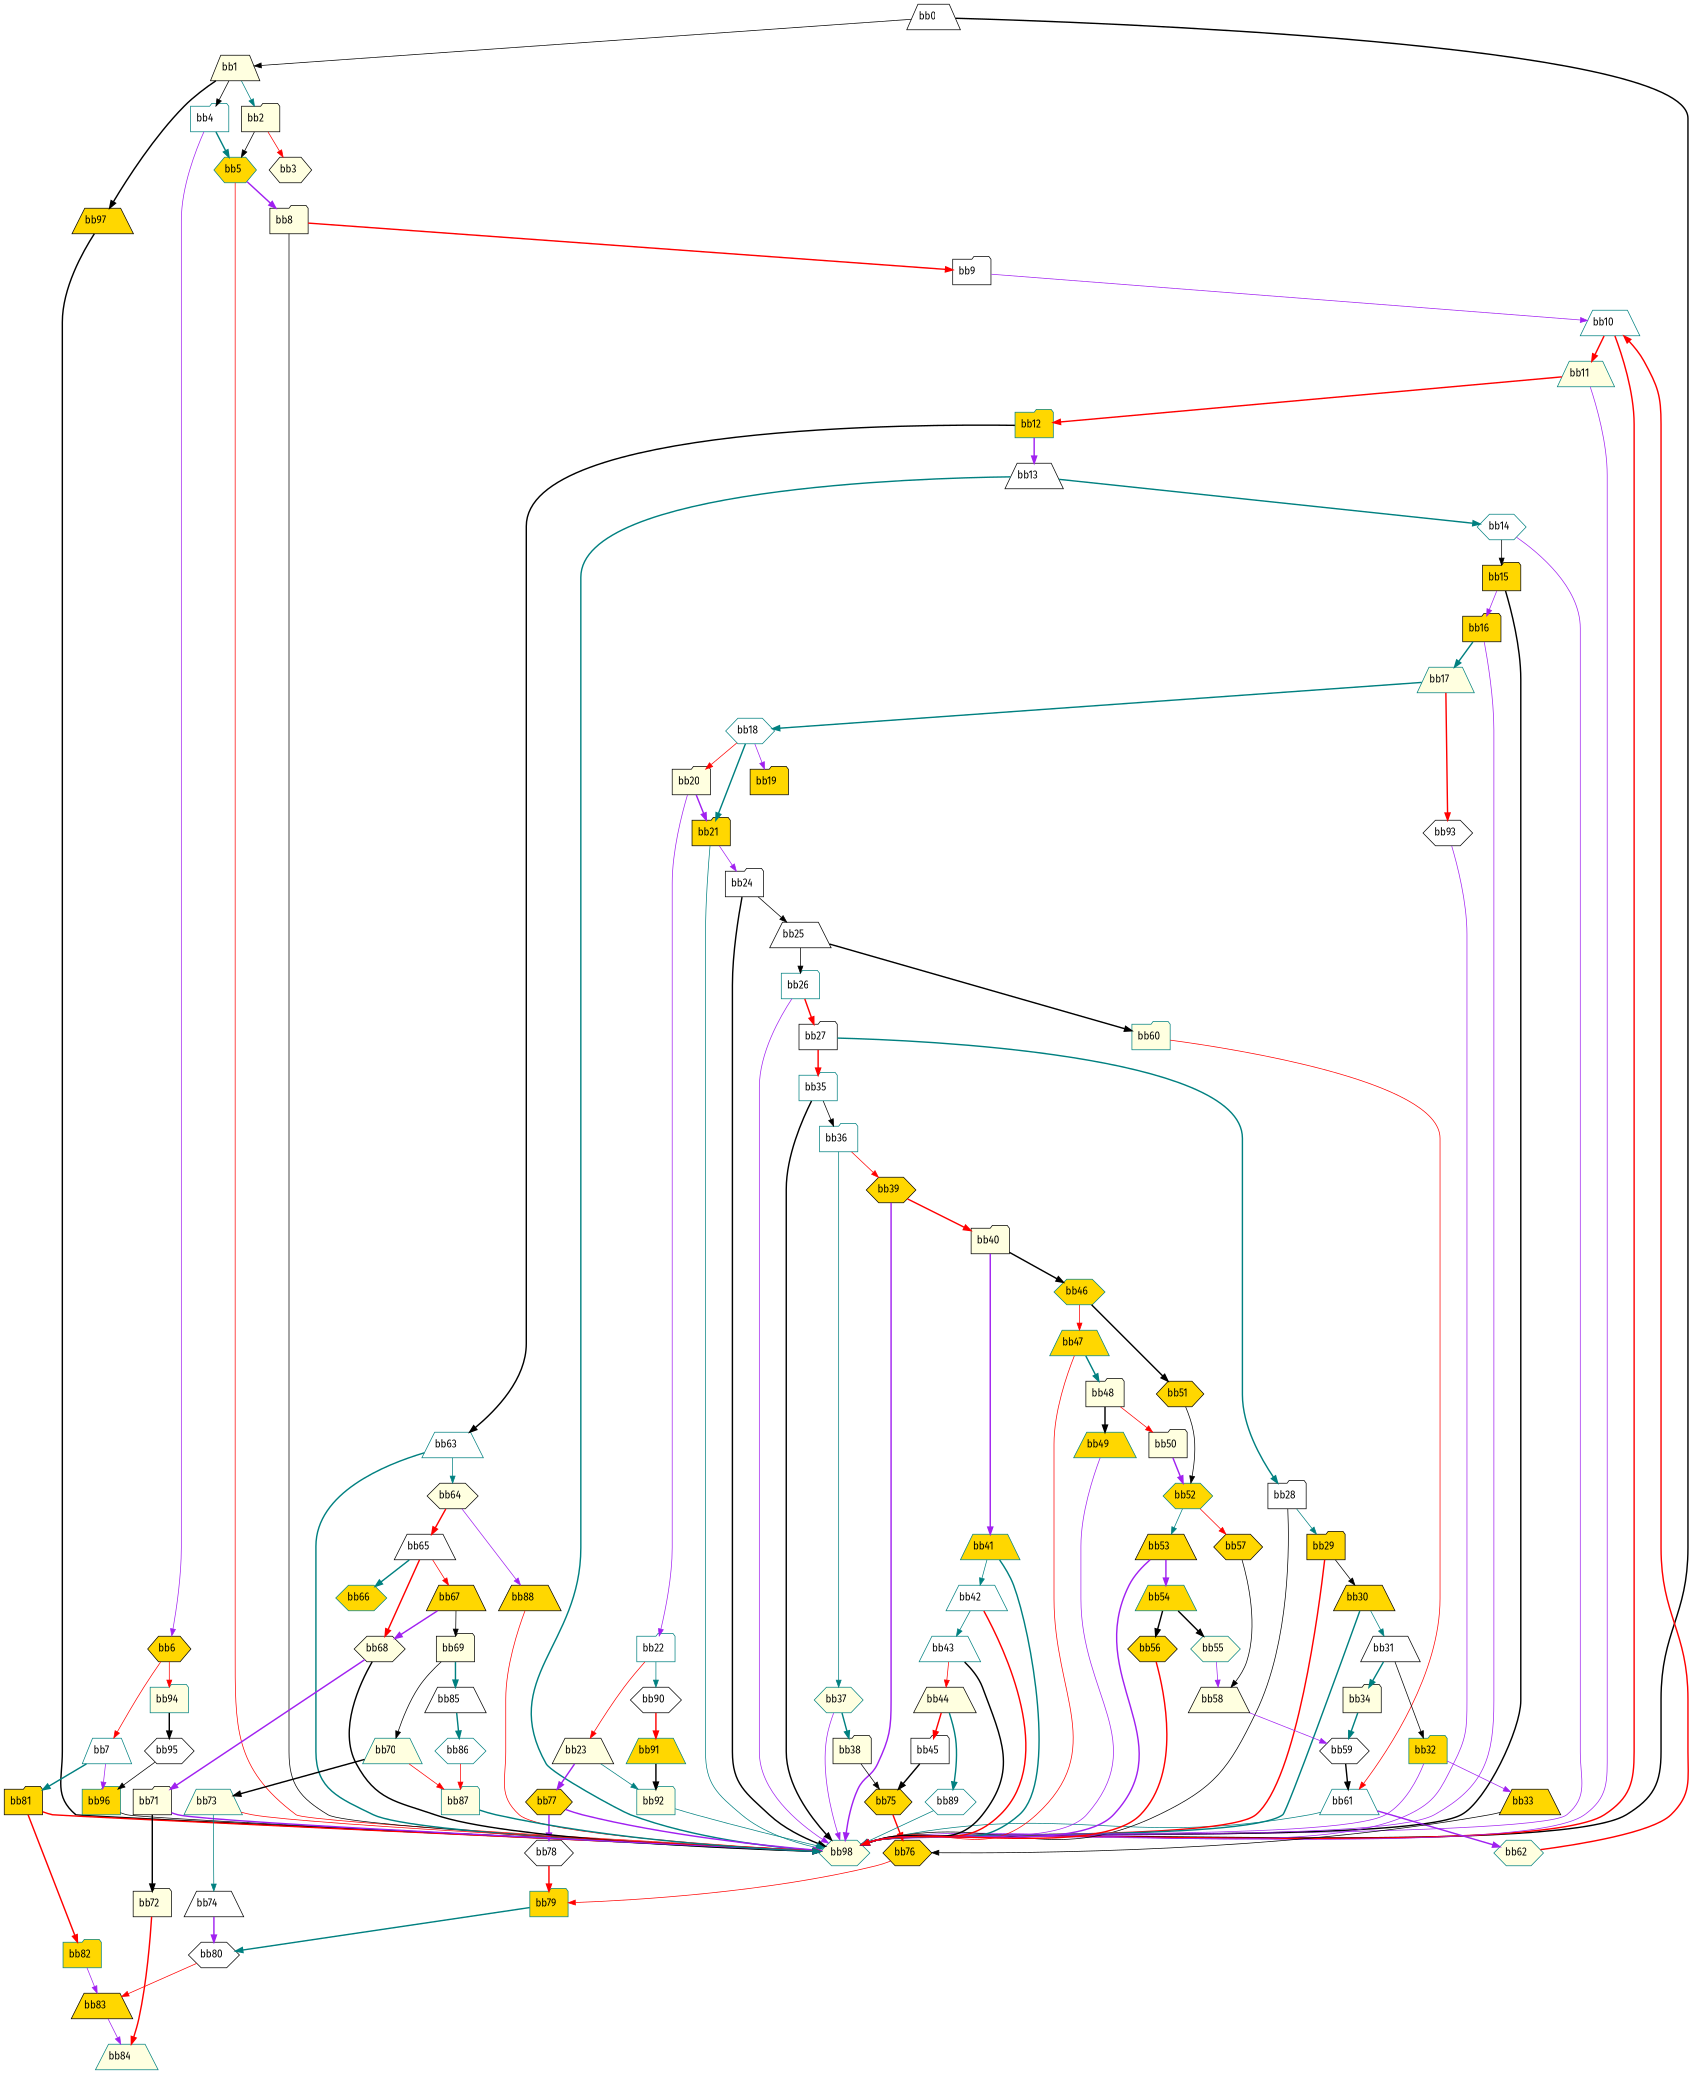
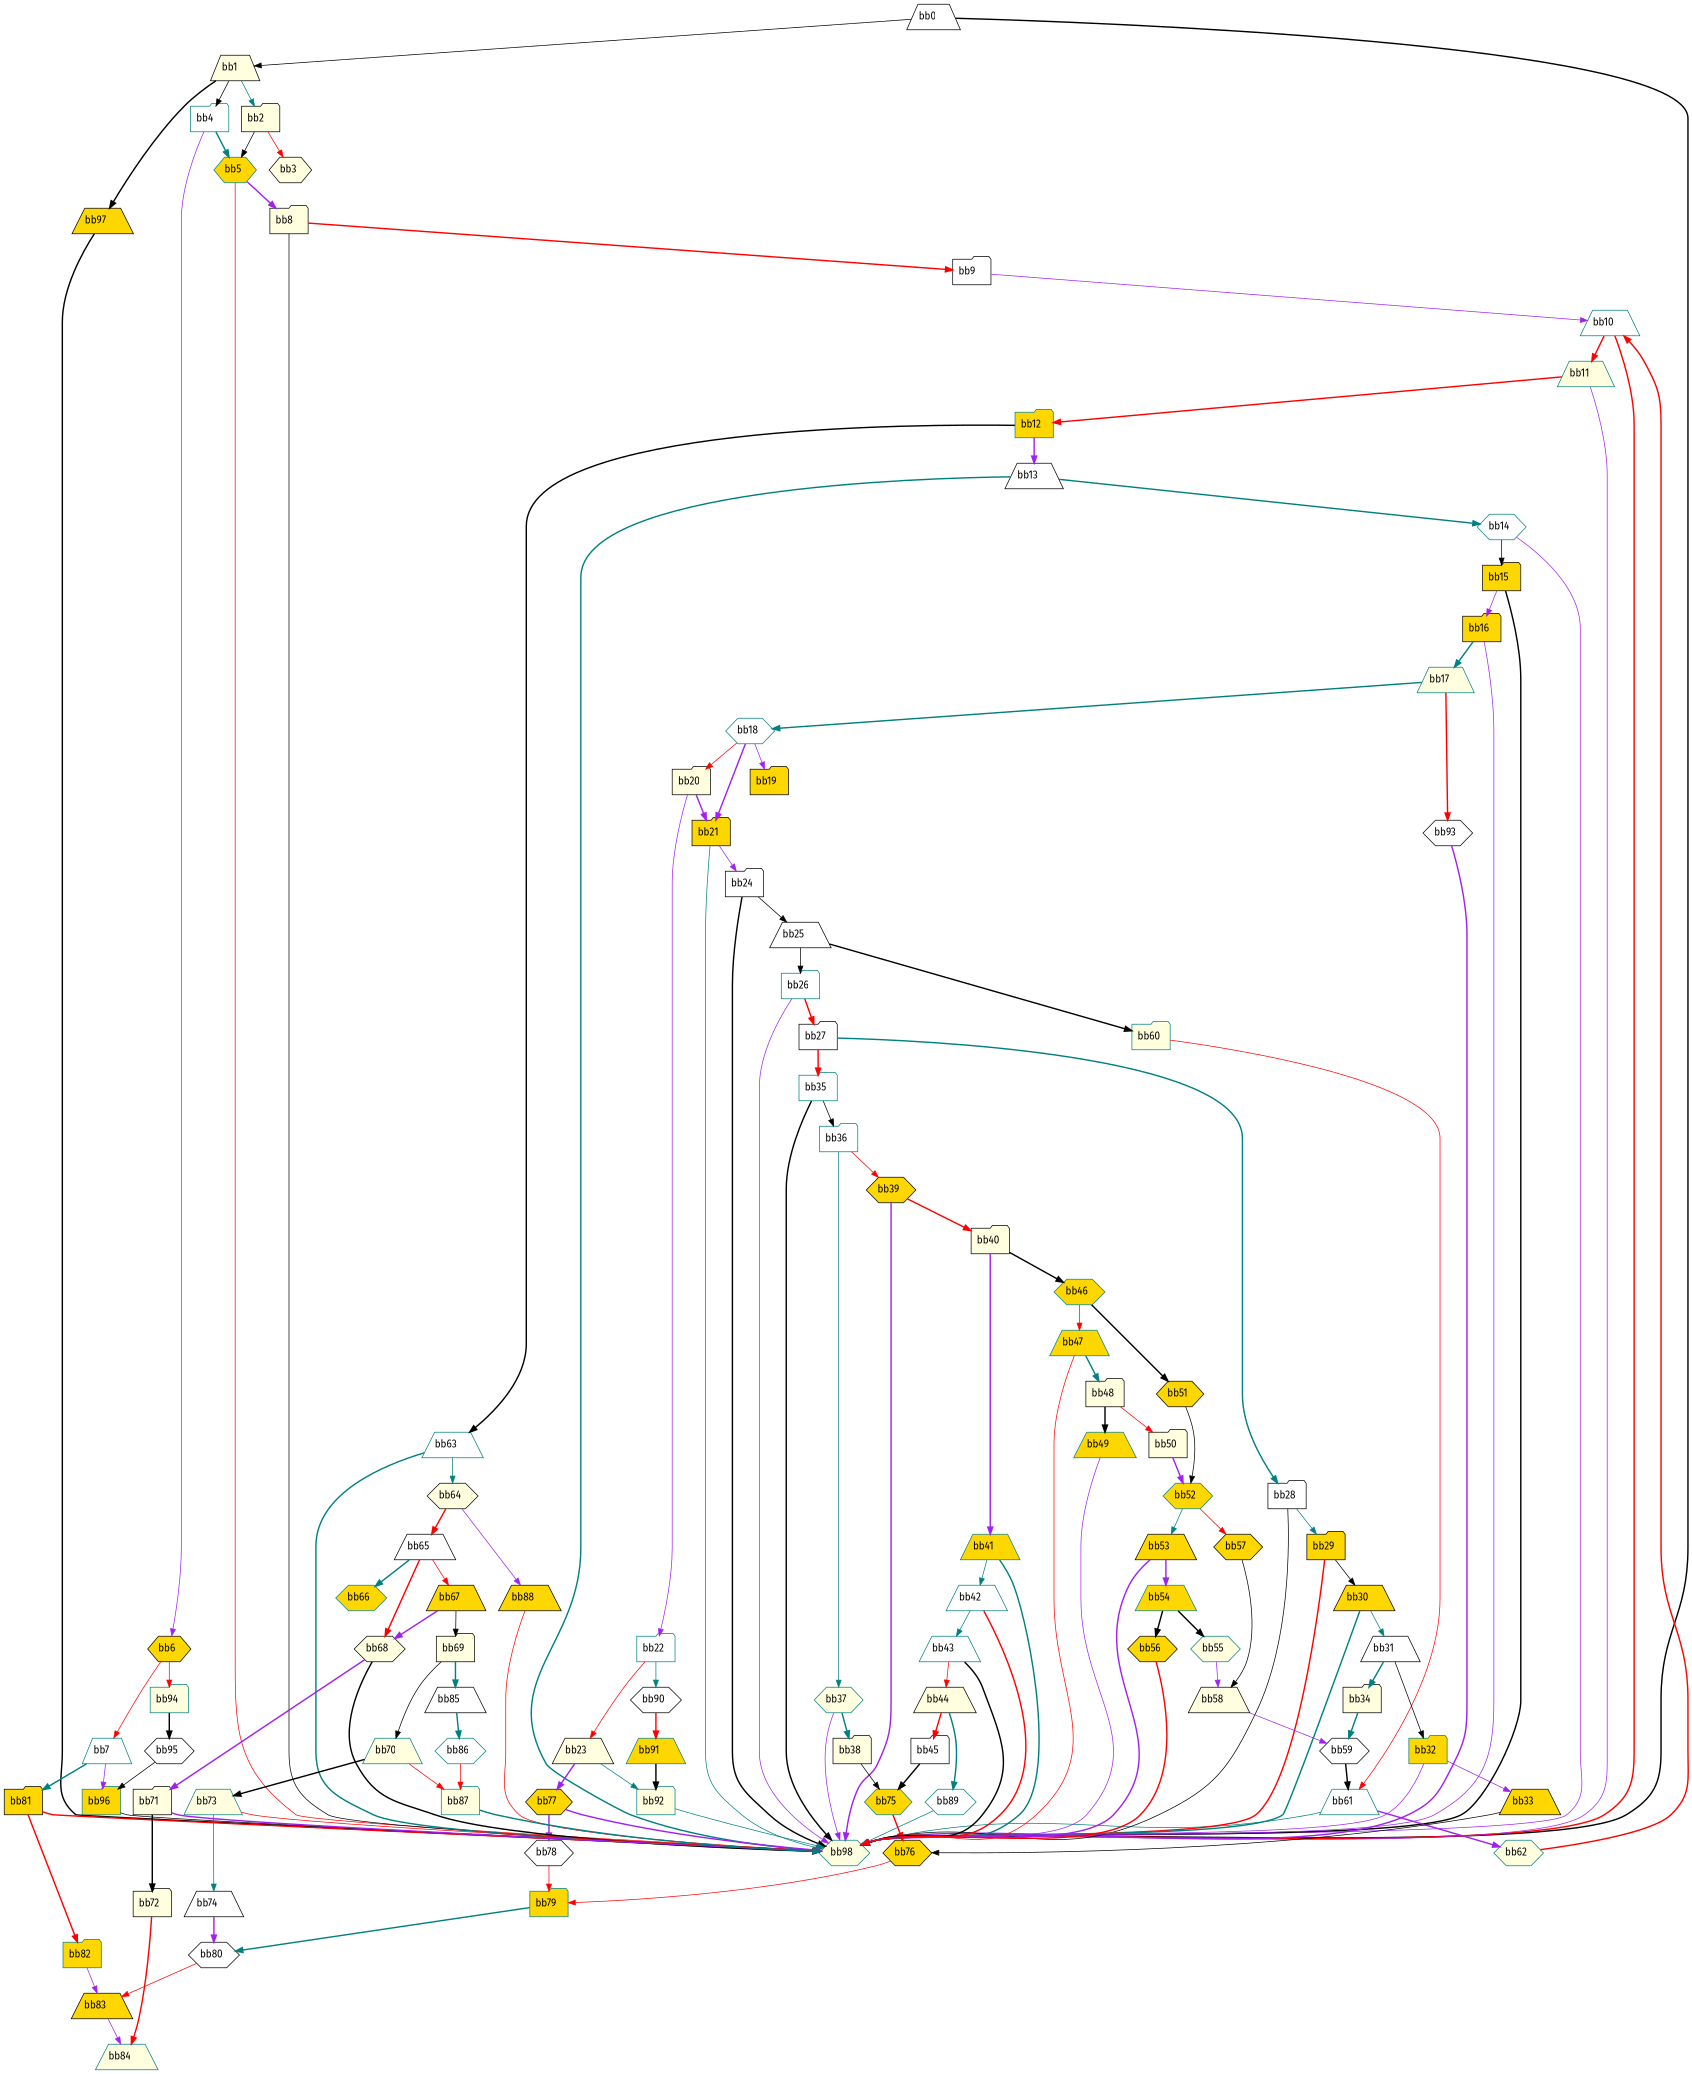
edge "bb18" -> "bb21": color teal -> purple
edge "bb93" -> "bb98": style solid -> bold
node "bb75": color black -> teal
edge "bb78" -> "bb79": style bold -> solid
